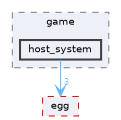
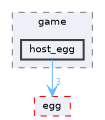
node "host_system": label "host_system" -> "host_egg"
